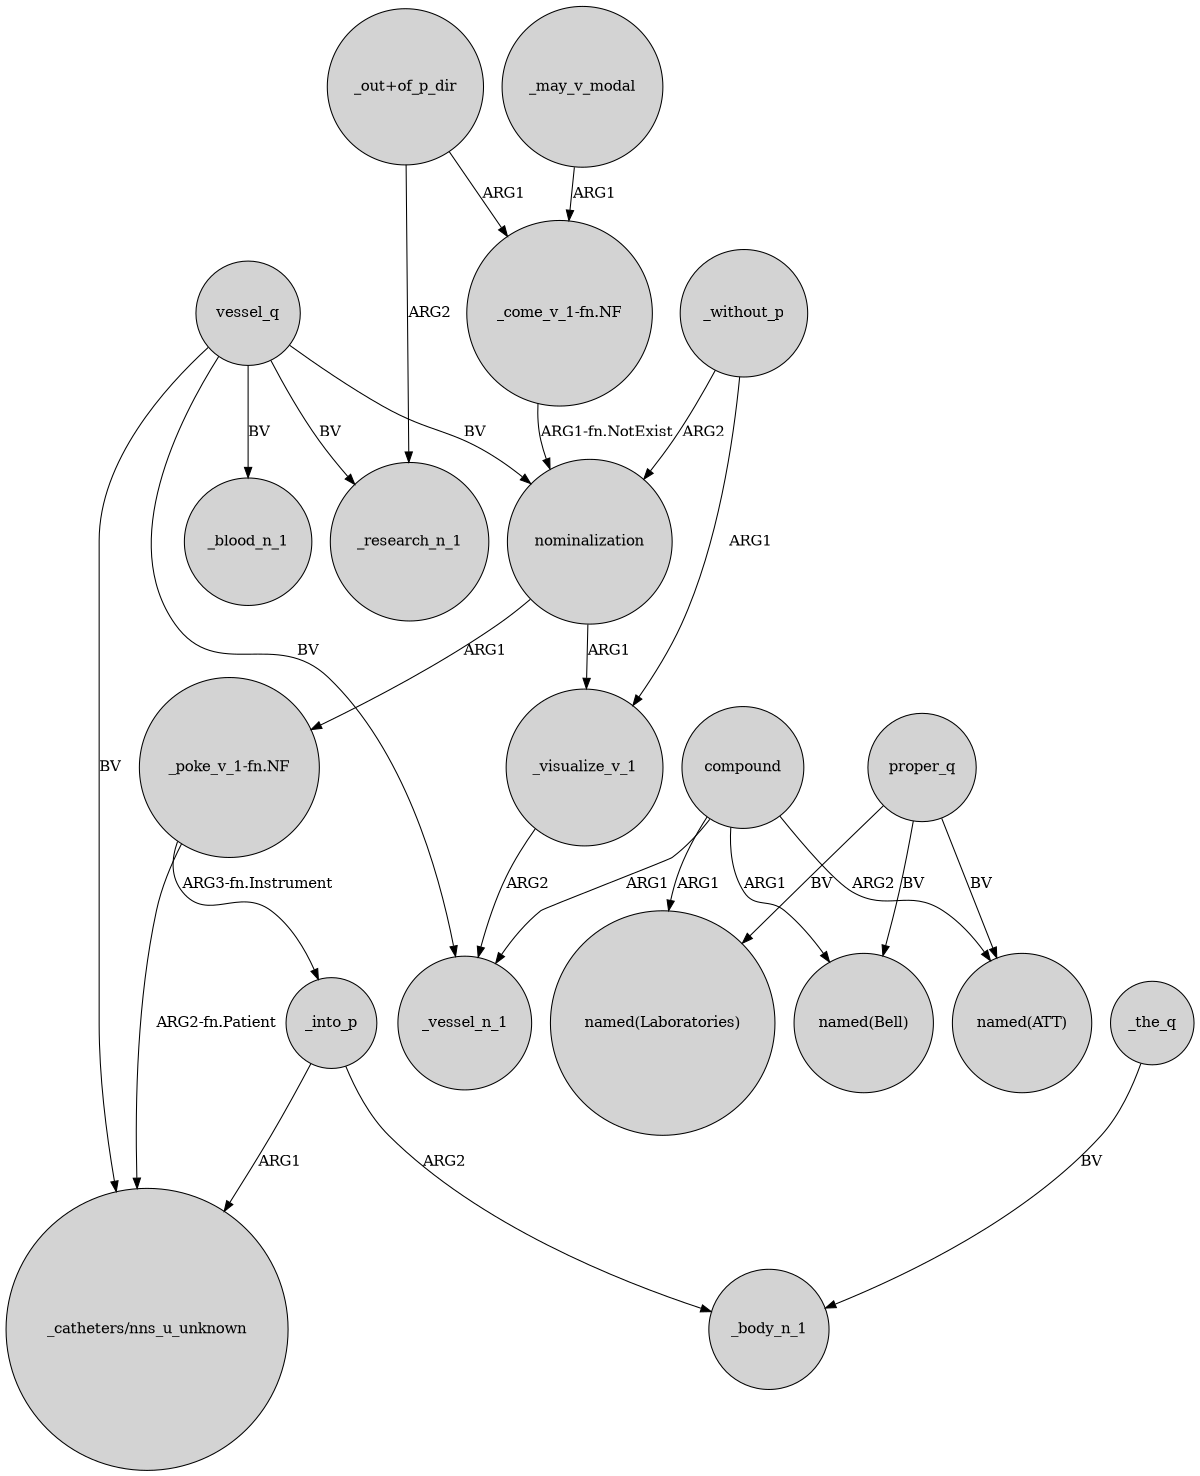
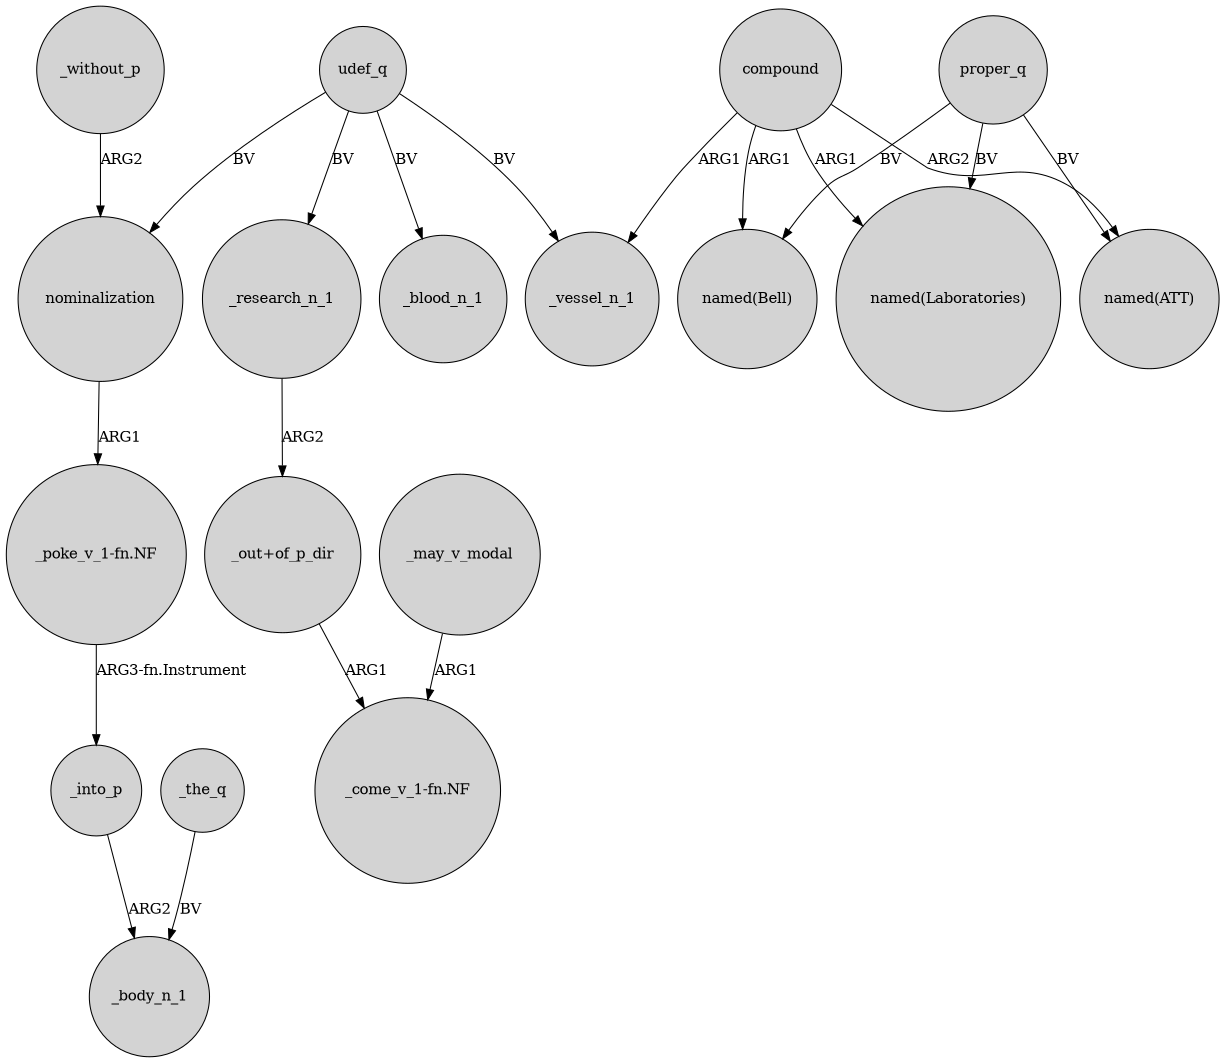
edge "_out+of_p_dir" -> "_research_n_1": reversed
node "vessel_q": label "vessel_q" -> "udef_q"
edge "_come_v_1-fn.NF" -> "nominalization": removed, label "ARG1-fn.NotExist"
node "_visualize_v_1": removed
node "_catheters/nns_u_unknown": removed
